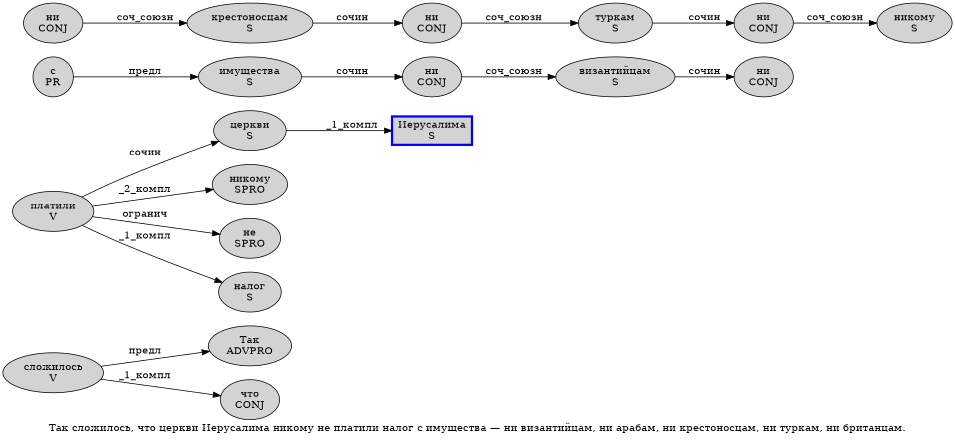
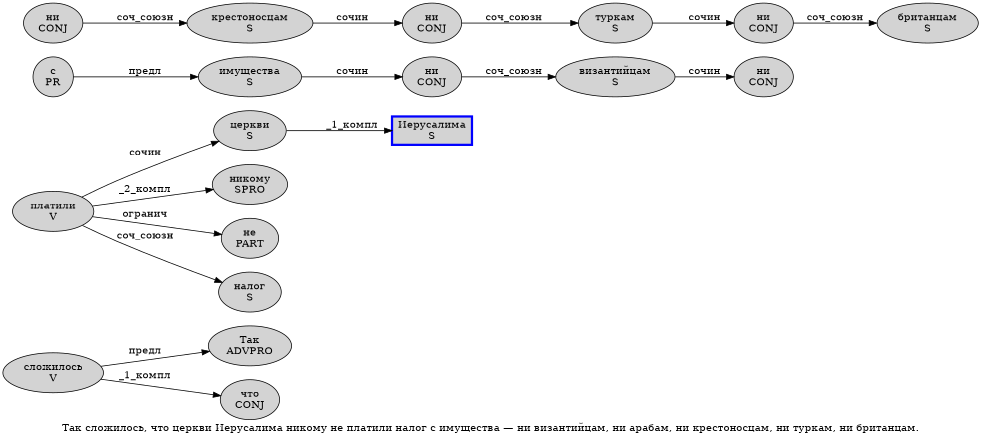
node "никому S": label "никому S" -> "британцам S"
edge "платили V" -> "налог S": label "_1_компл" -> "соч_союзн"
node "не SPRO": label "не SPRO" -> "не PART"
